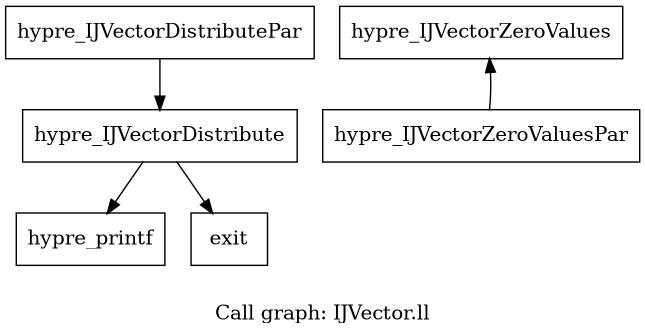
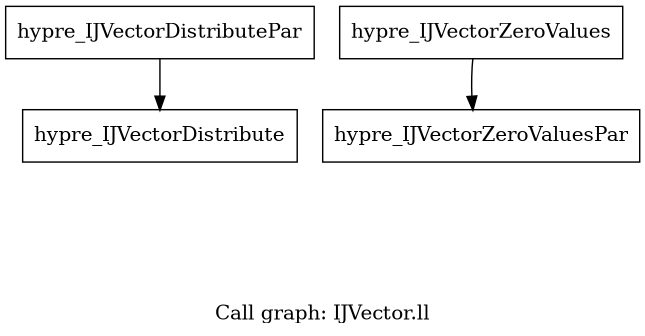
edge "hypre_IJVectorZeroValuesPar" -> "hypre_IJVectorZeroValues": reversed
node "hypre_printf": removed
node "exit": removed
